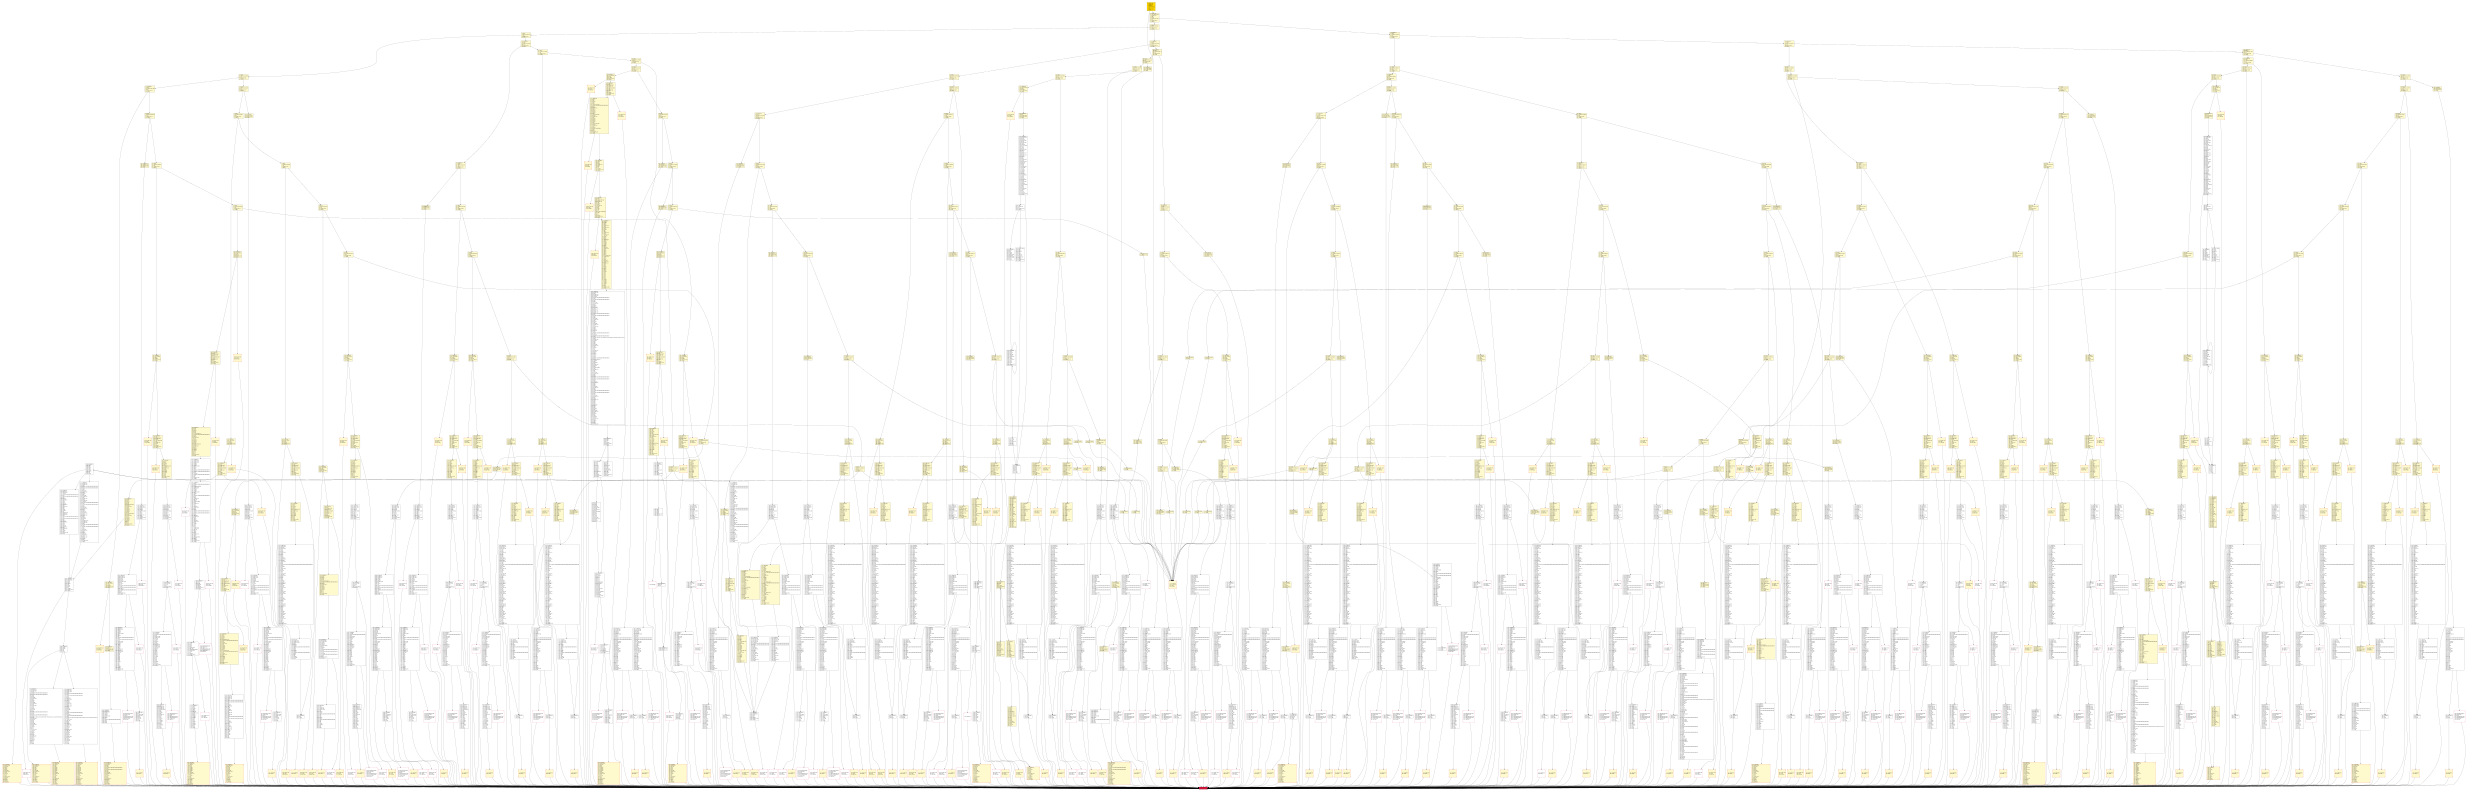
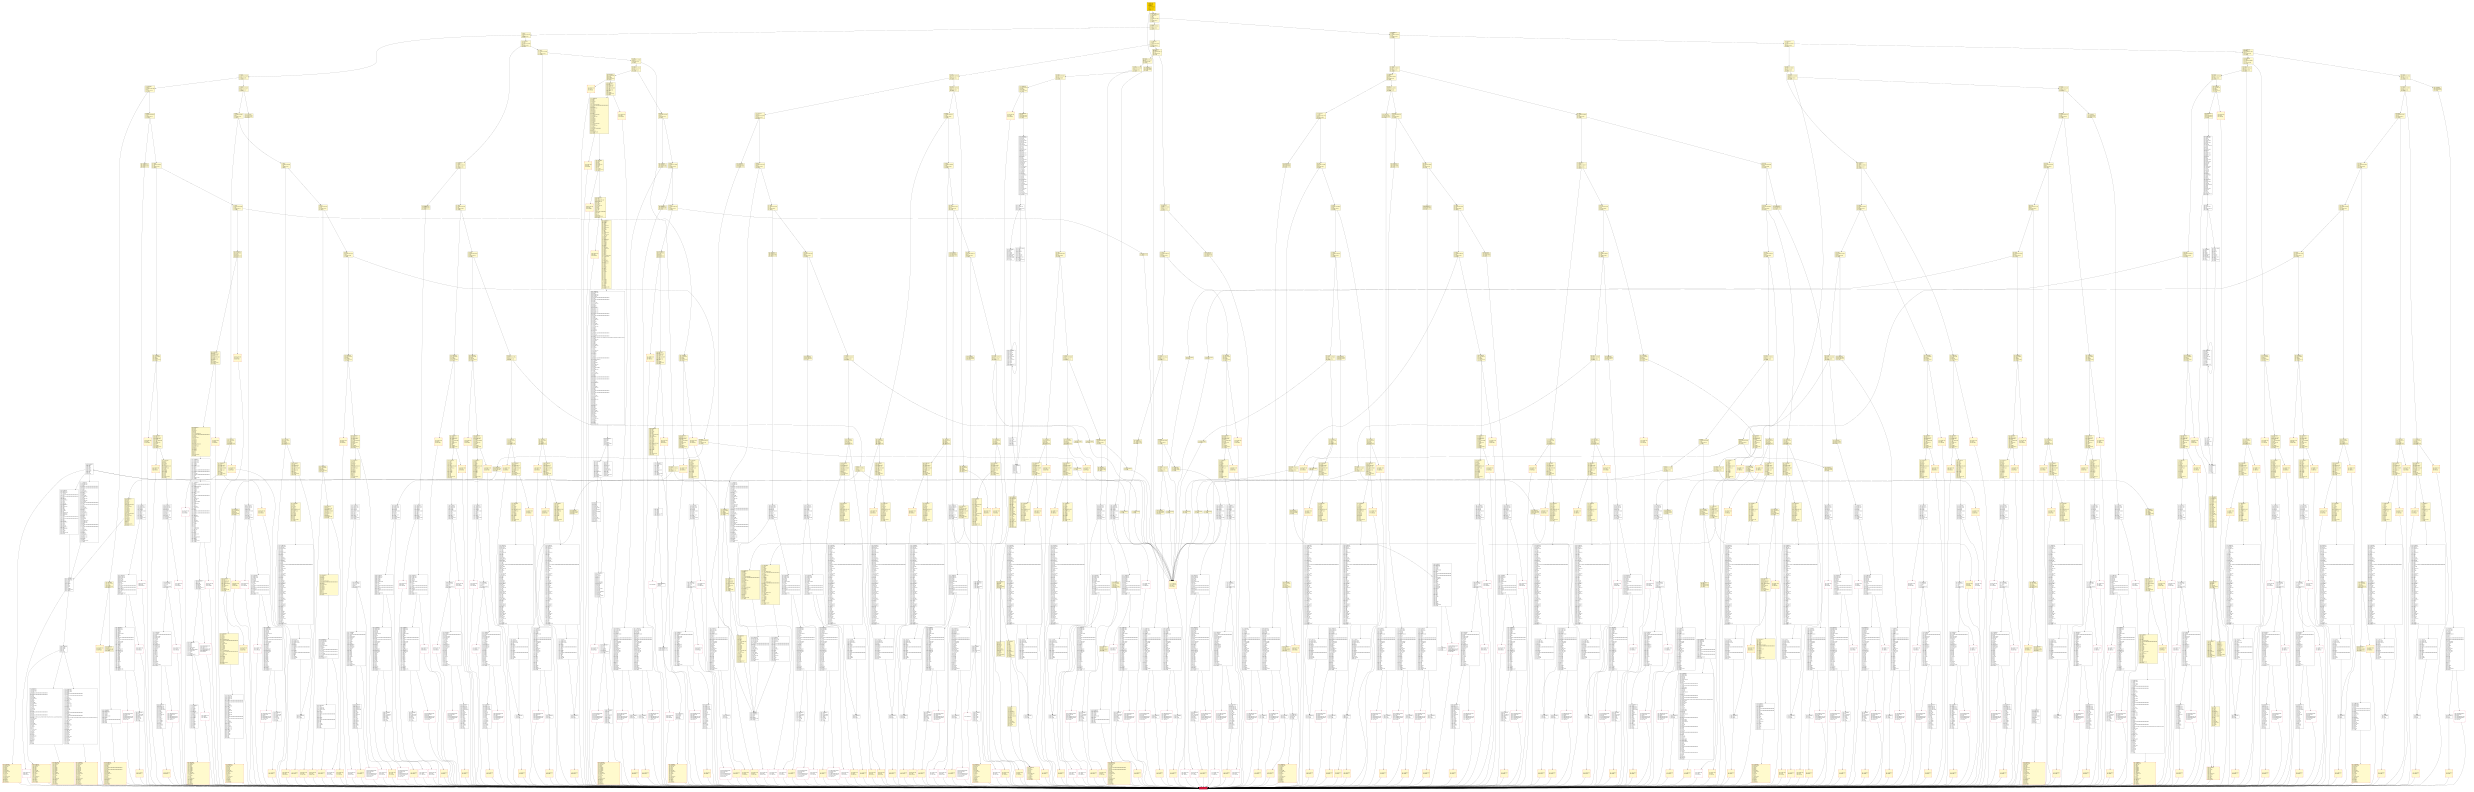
node "2835: JUMPDEST 2836: STOP": fillcolor white -> lemonchiffon
